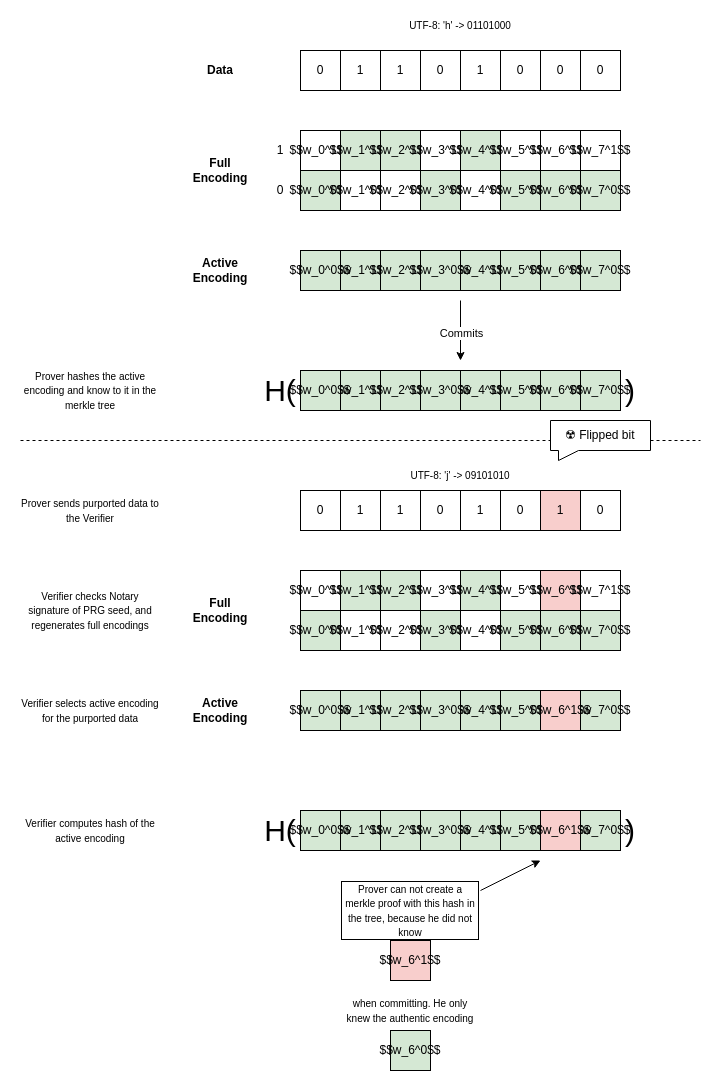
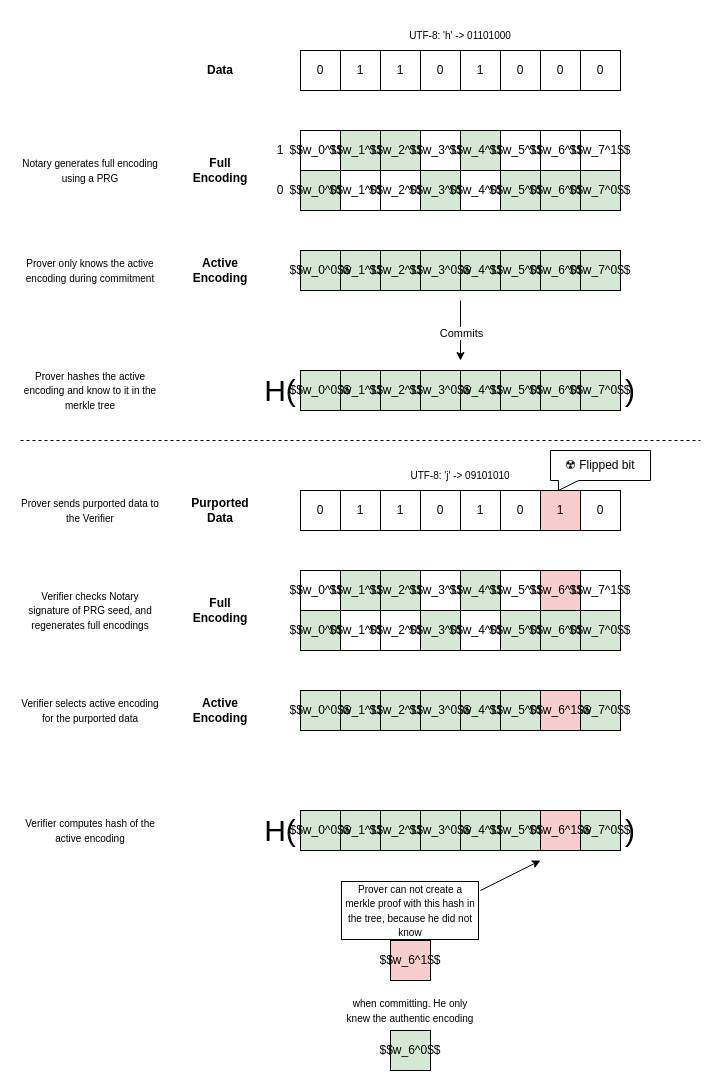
node "UTF-8: 'h' -> 01101000": moved (461, 26) -> (461, 36)
node "Notary generates full encoding using a PRG": added
node "Prover only knows the active encoding during commitment": added
node "☢️ Flipped bit": moved (601, 441) -> (601, 471)
node "Purported Data": added
